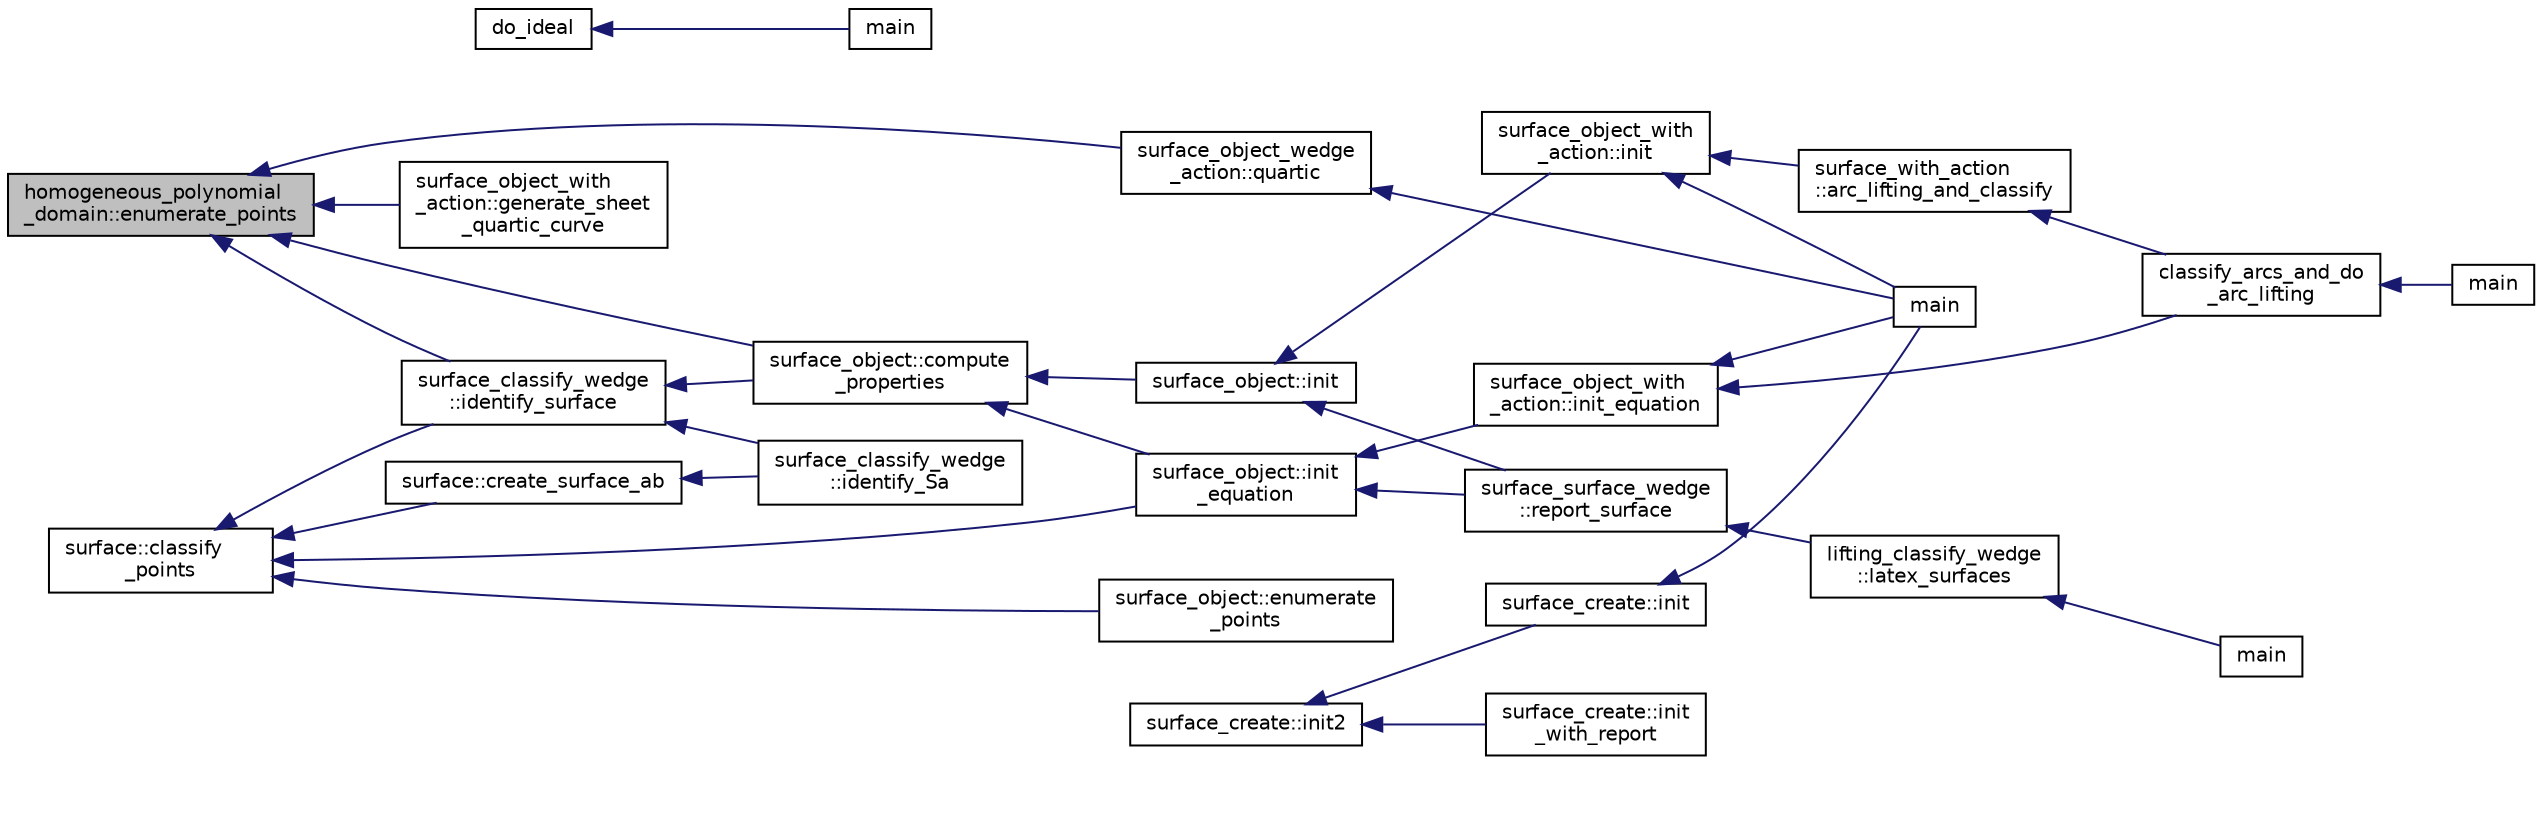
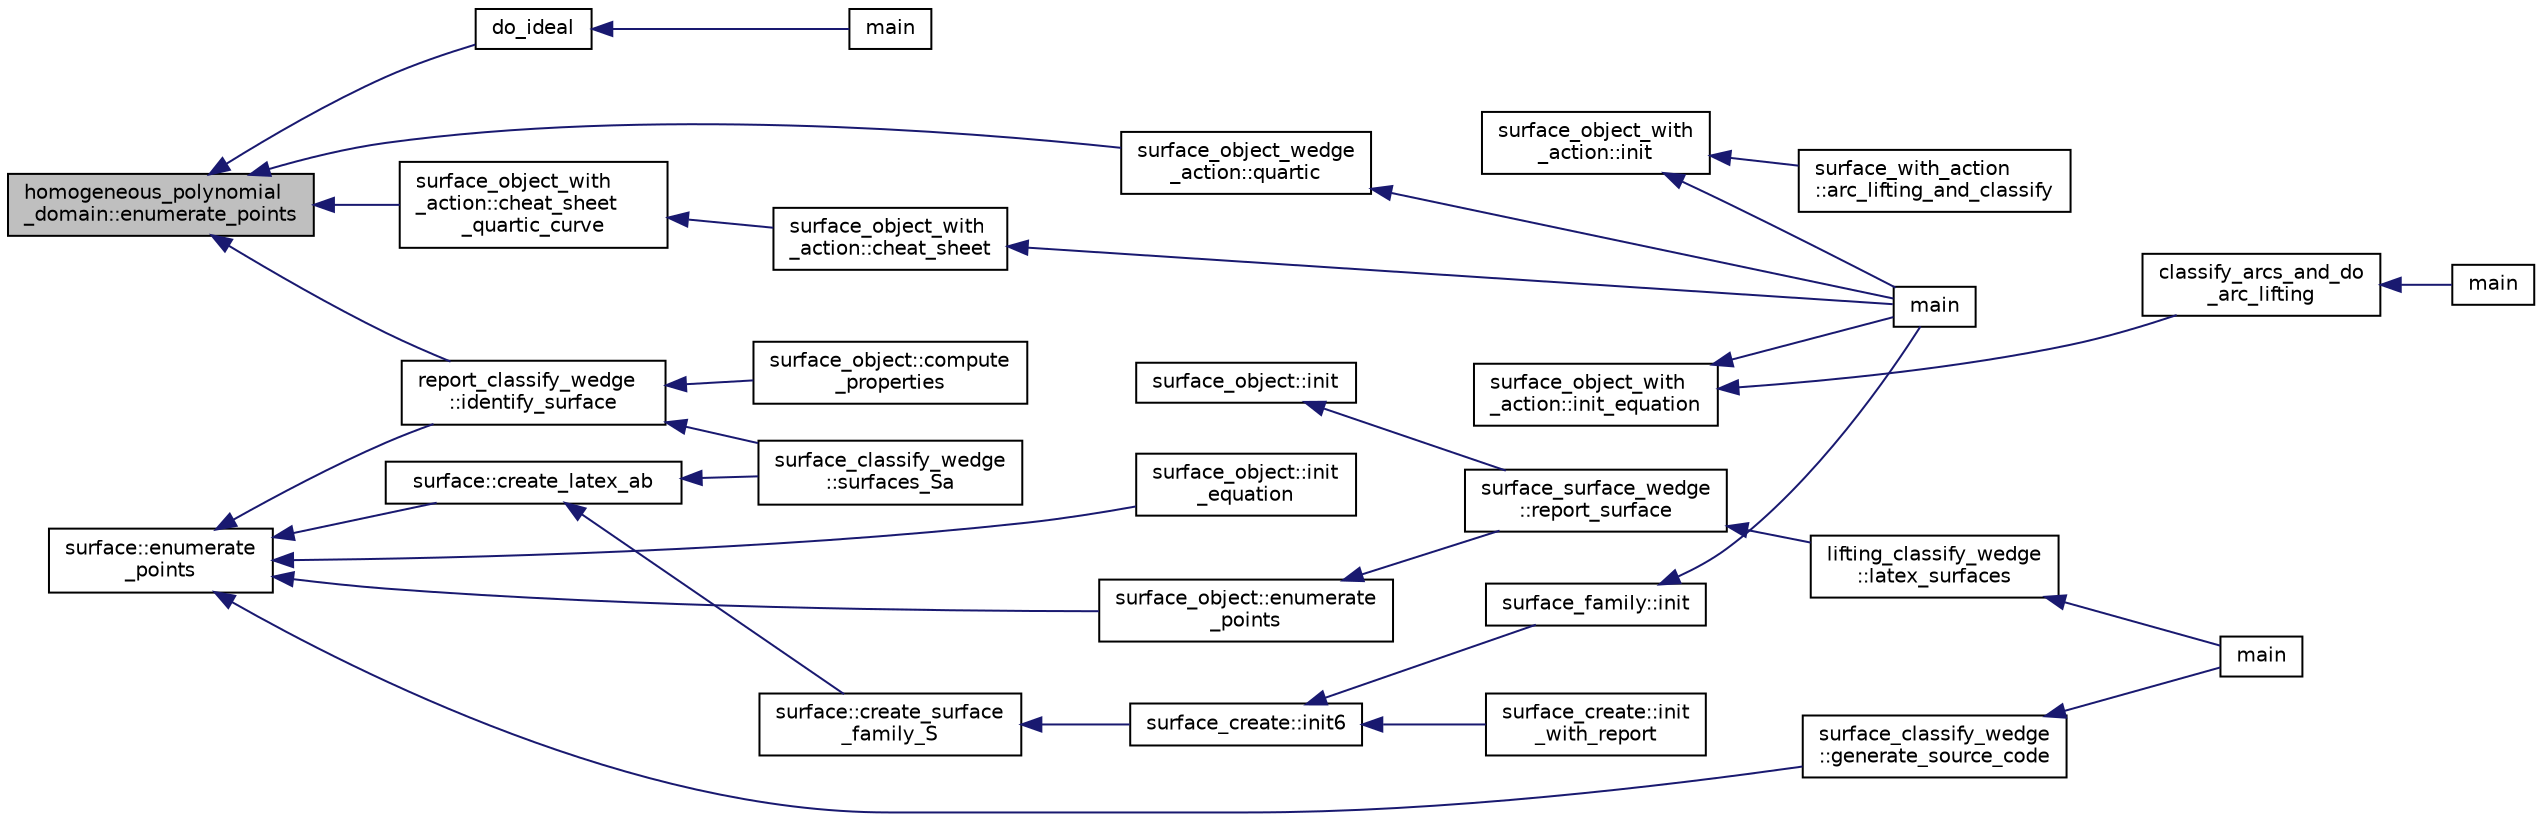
node "surface_object_with _action::generate_sheet _quartic_curve": label "surface_object_with _action::generate_sheet _quartic_curve" -> "surface_object_with _action::cheat_sheet _quartic_curve"
edge "classify_arcs_and_do _arc_lifting" -> "surface_with_action ::arc_lifting_and_classify": removed
node "surface_object_with _action::cheat_sheet": added
edge "surface_object_with _action::init" -> "surface_object::init": removed
edge "surface_object::compute _properties" -> "homogeneous_polynomial _domain::enumerate_points": now "do_ideal" -> "homogeneous_polynomial _domain::enumerate_points"
edge "surface_object::init" -> "surface_object::compute _properties": removed
node "surface_classify_wedge ::identify_surface": label "surface_classify_wedge ::identify_surface" -> "report_classify_wedge ::identify_surface"
edge "surface_object::init _equation" -> "surface_object::compute _properties": removed
edge "surface_object_with _action::init_equation" -> "surface_object::init _equation": removed
node "surface_classify_wedge ::identify_Sa": label "surface_classify_wedge ::identify_Sa" -> "surface_classify_wedge ::surfaces_Sa"
node "surface::create_surface_ab": label "surface::create_surface_ab" -> "surface::create_latex_ab"
edge "surface_surface_wedge ::report_surface" -> "surface_object::init _equation": now "surface_surface_wedge ::report_surface" -> "surface_object::enumerate _points"
node "surface::classify _points": label "surface::classify _points" -> "surface::enumerate _points"
node "surface_create::init": label "surface_create::init" -> "surface_family::init"
node "surface::create_surface _family_S": added
node "surface_create::init2": label "surface_create::init2" -> "surface_create::init6"
node "surface_classify_wedge ::generate_source_code": added
